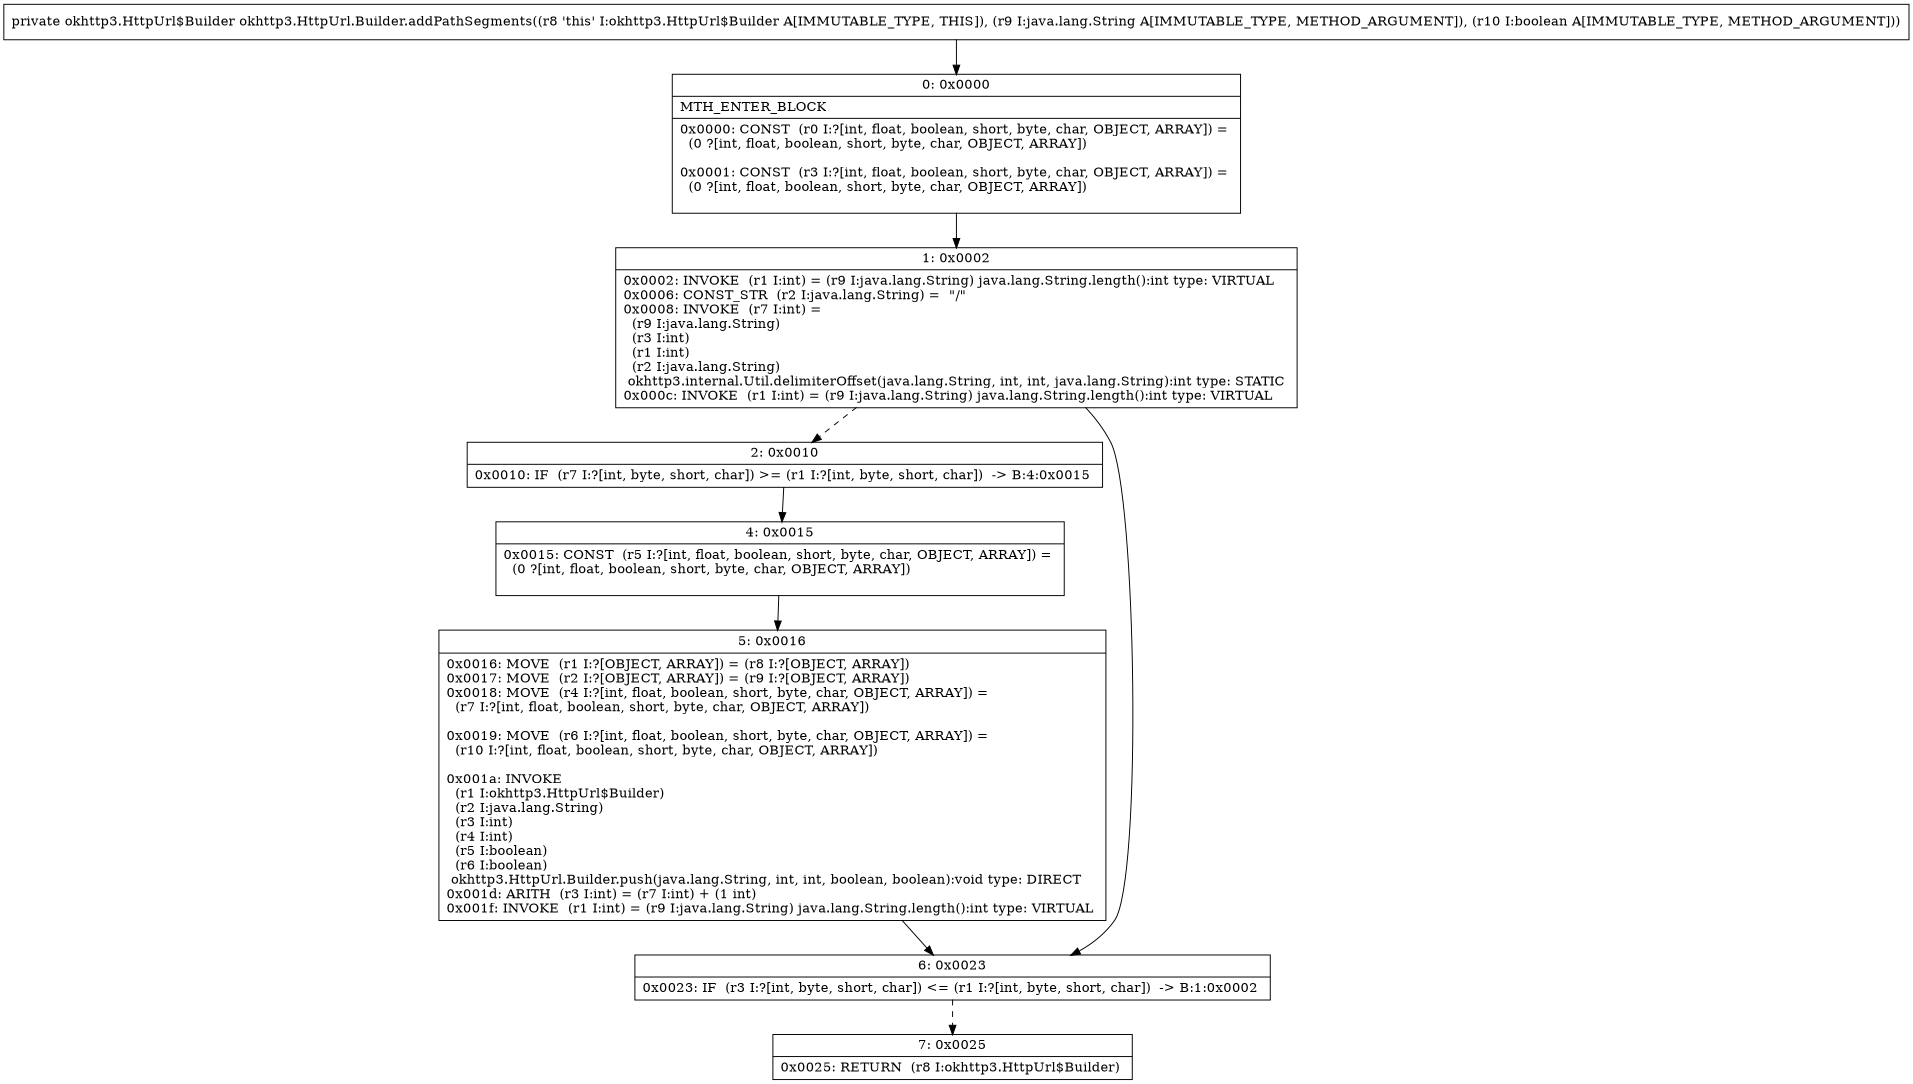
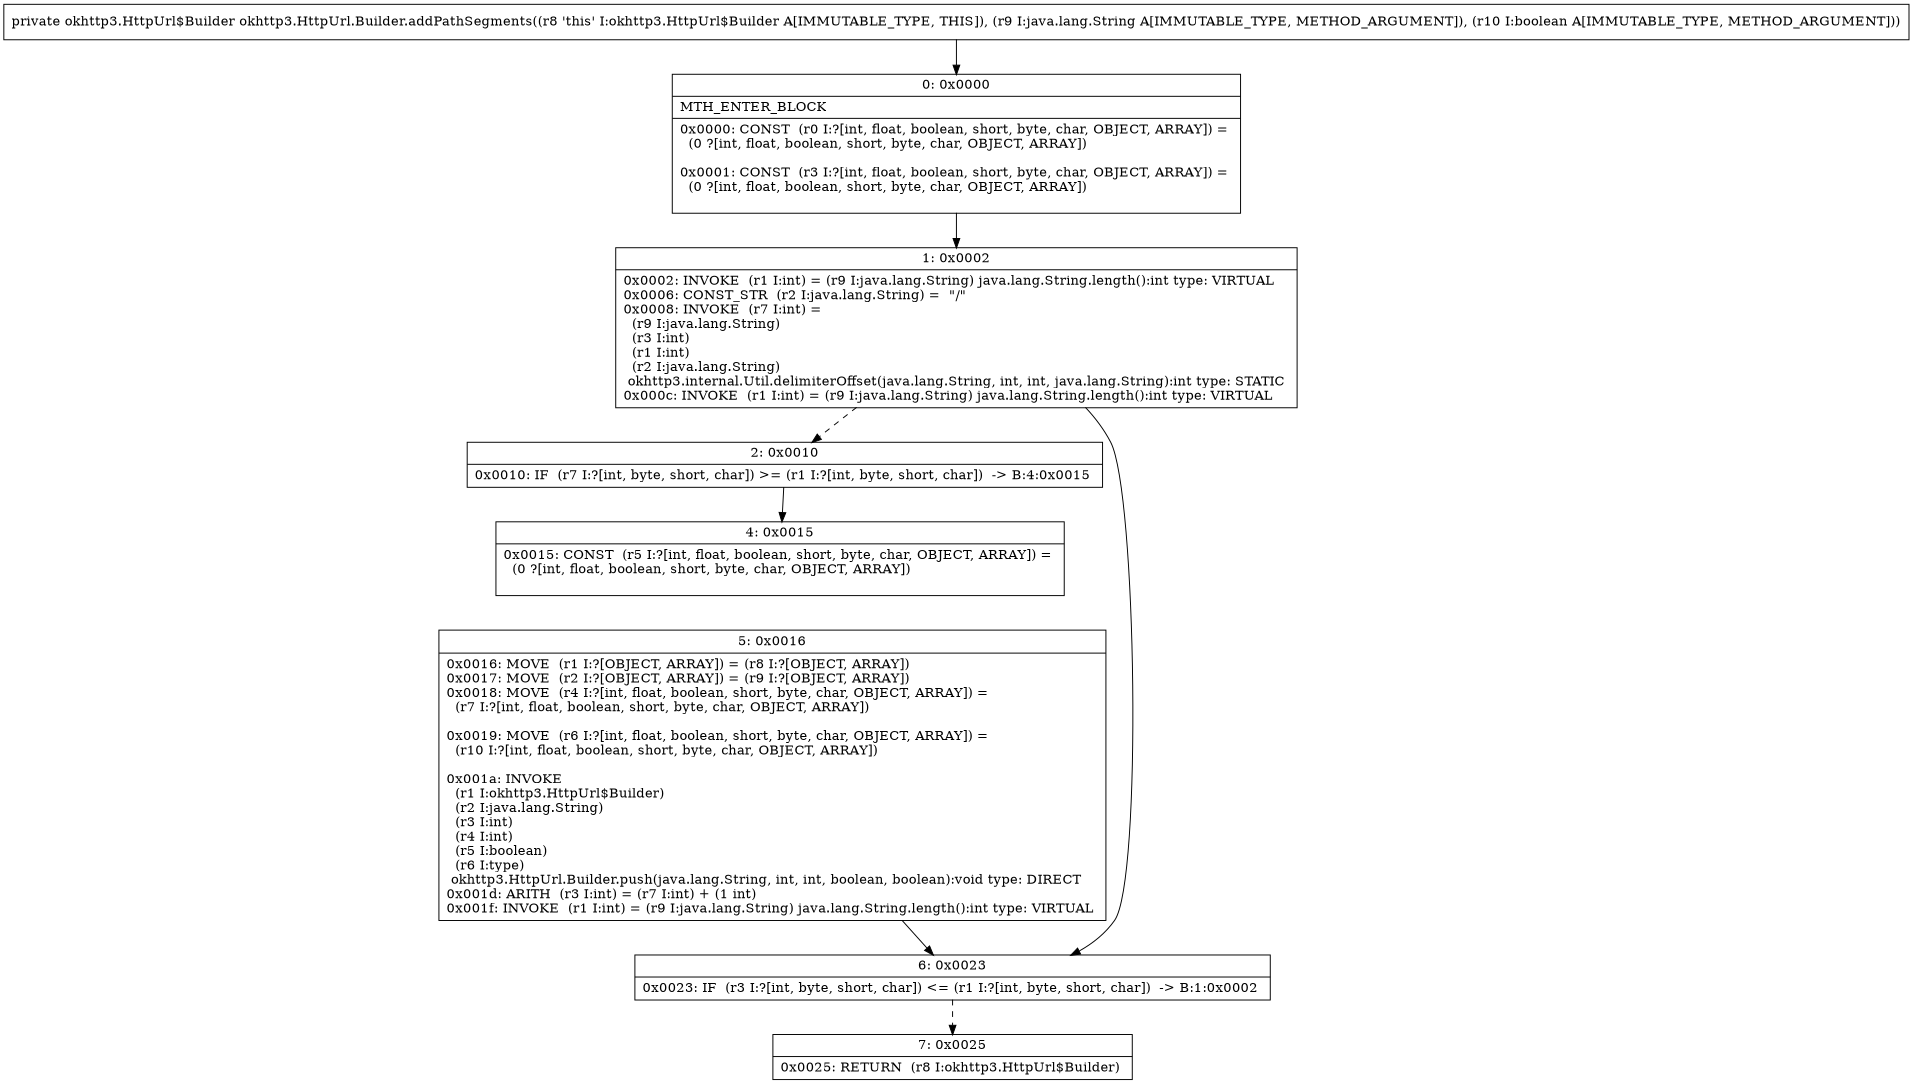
edge "4: 0x0015" -> "5: 0x0016": removed
node "5: 0x0016": text "(r6 I:boolean)" -> "(r6 I:type)"
